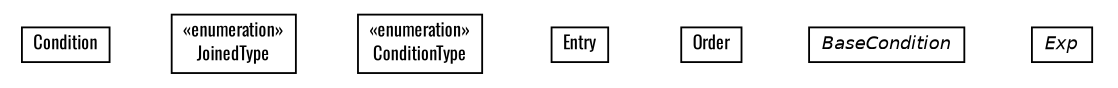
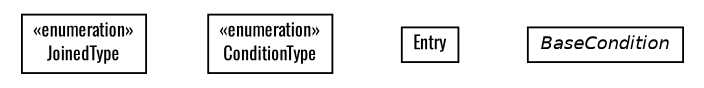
node "Condition": removed
node "Order": removed
node "Exp": removed
